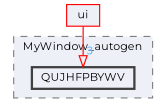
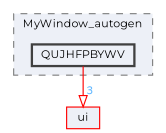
edge "ui" -> "QUJHFPBYWV": reversed
